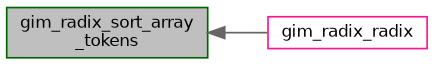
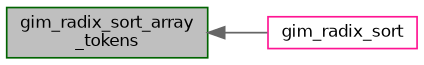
node "gim_radix_radix": label "gim_radix_radix" -> "gim_radix_sort"
